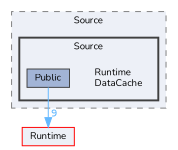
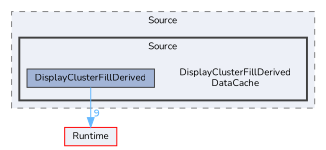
node "Public": label "Public" -> "DisplayClusterFillDerived"
node "Runtime DataCache": label "Runtime DataCache" -> "DisplayClusterFillDerived DataCache"
